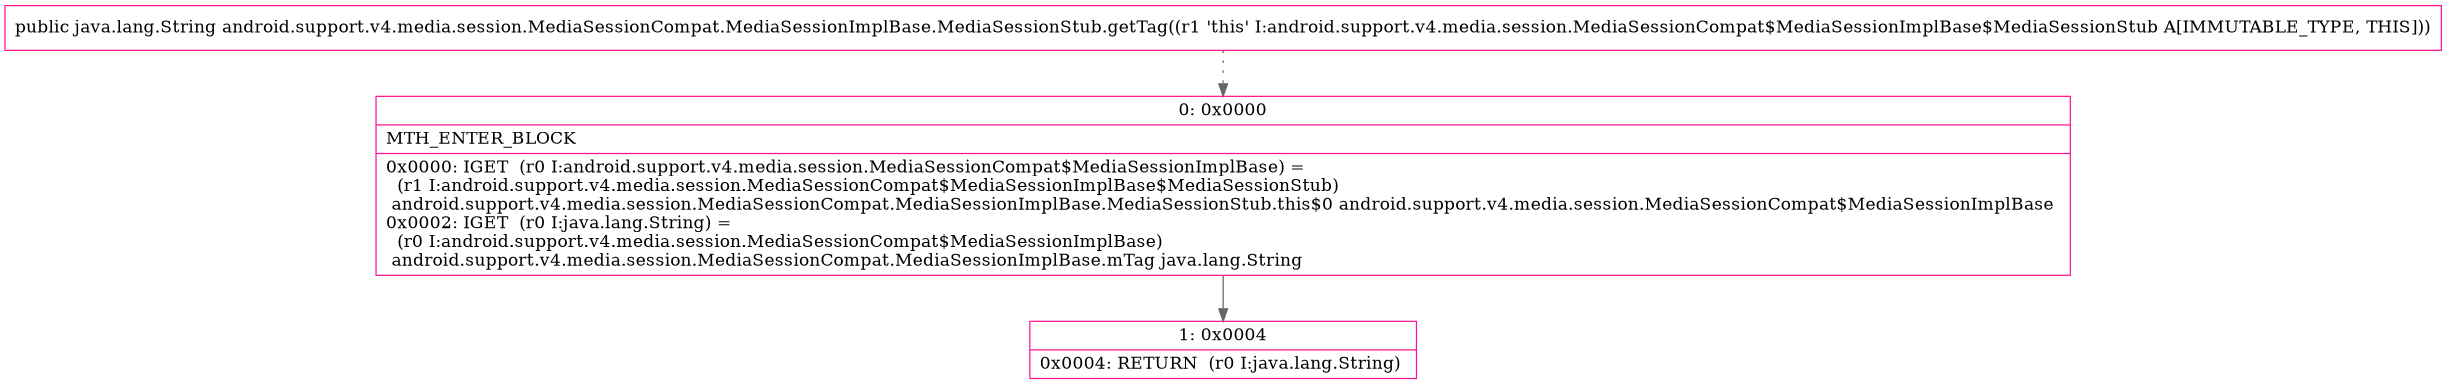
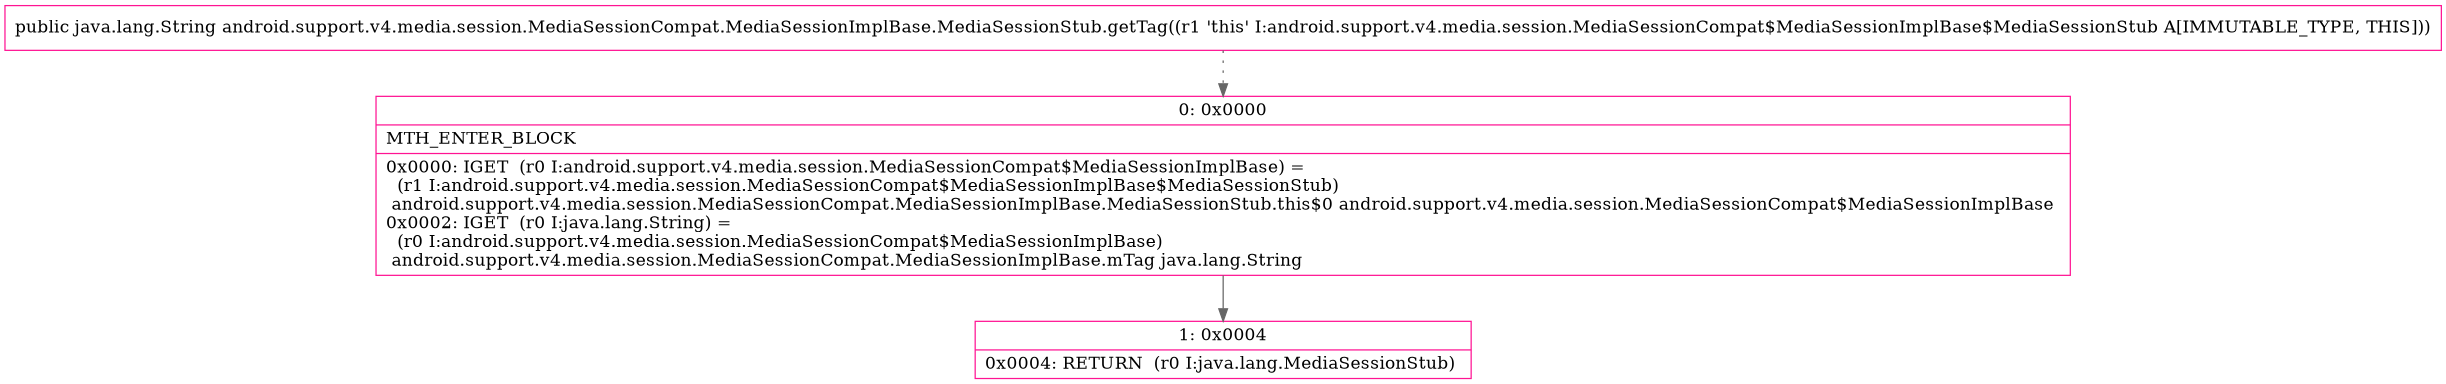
node "1: 0x0004": text "0x0004: RETURN  (r0 I:java.lang.String)" -> "0x0004: RETURN  (r0 I:java.lang.MediaSessionStub)"
